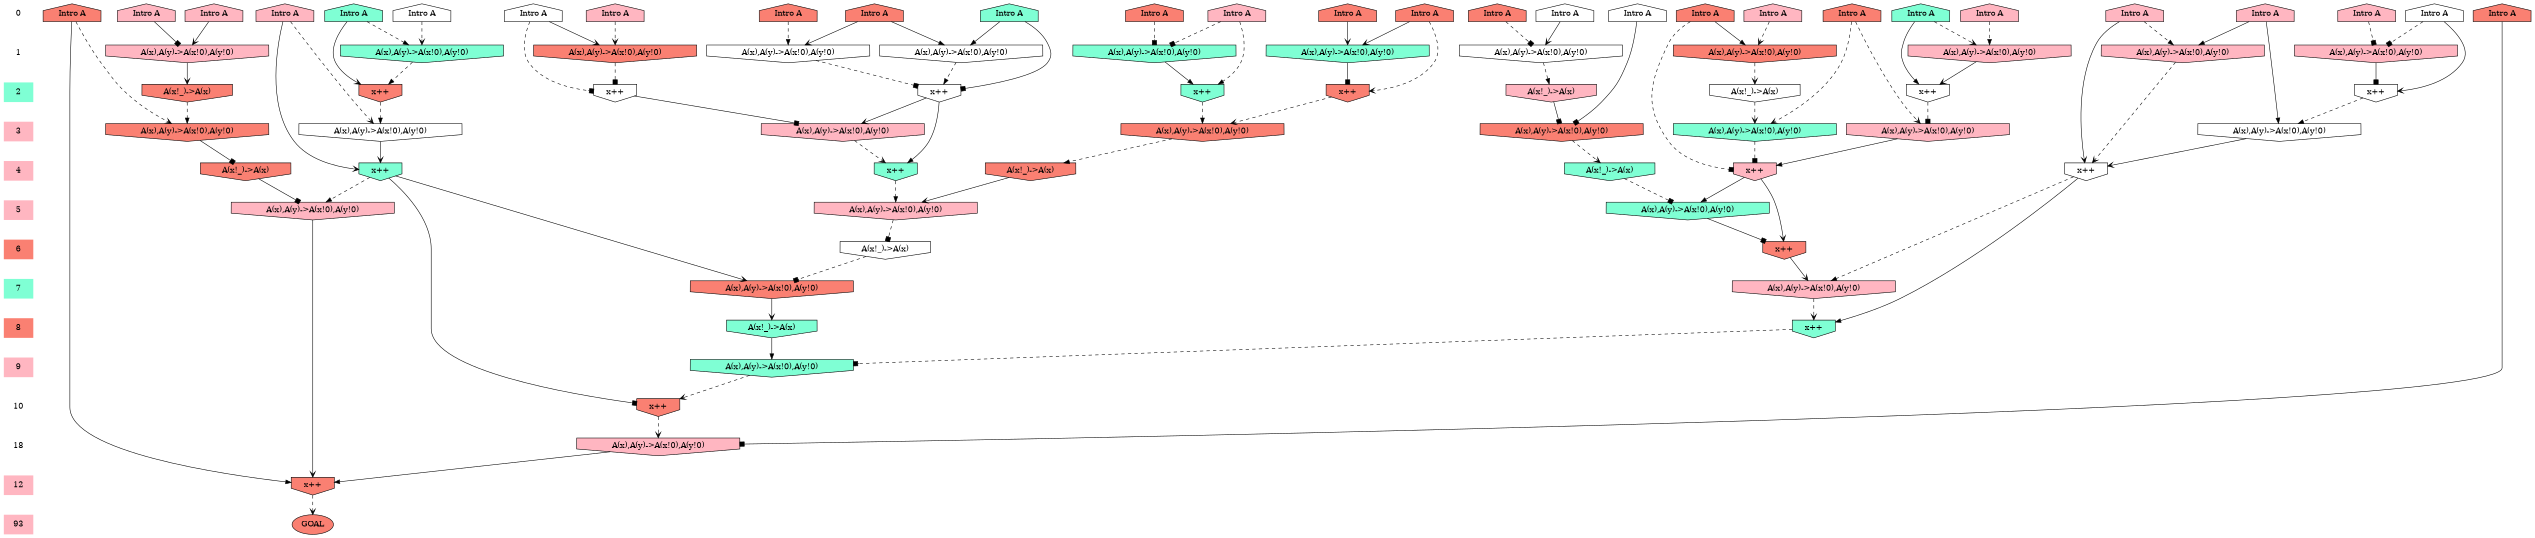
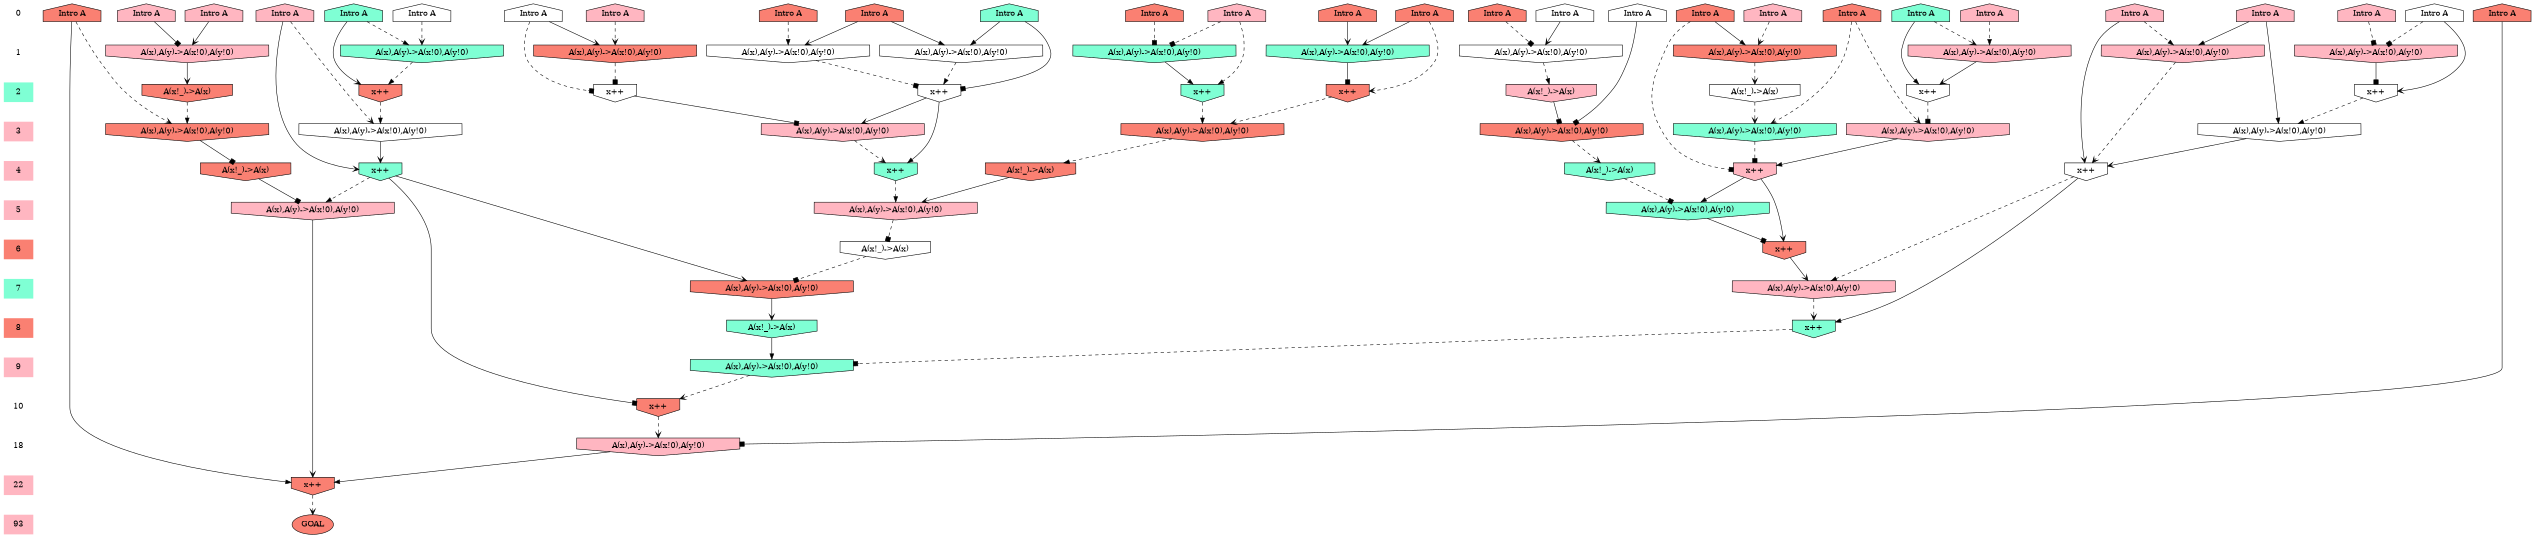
node "12": label "12" -> "22"
